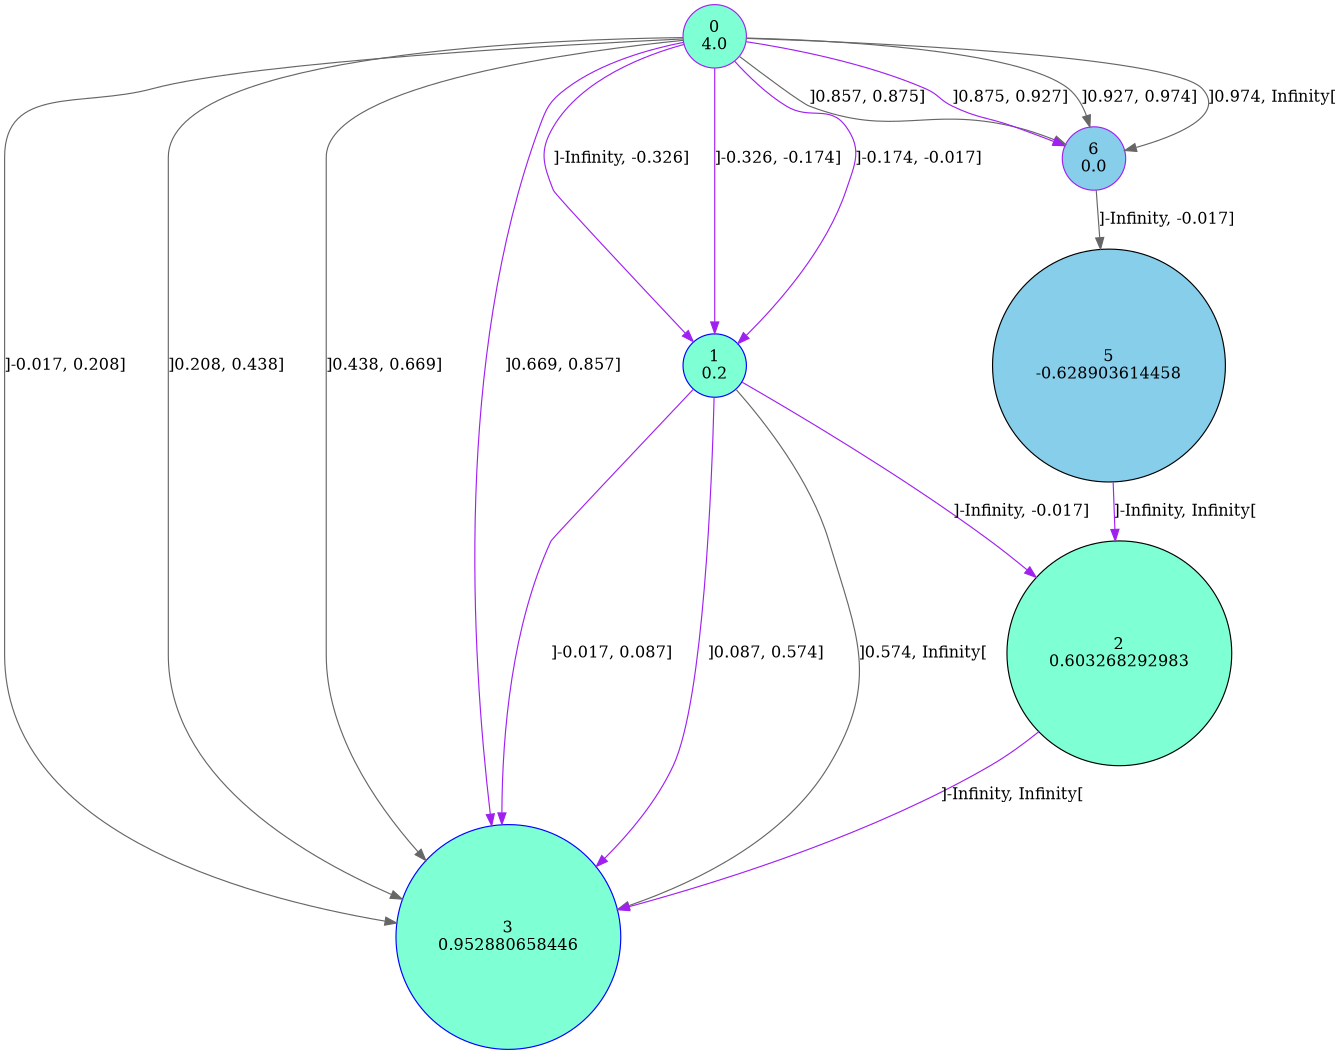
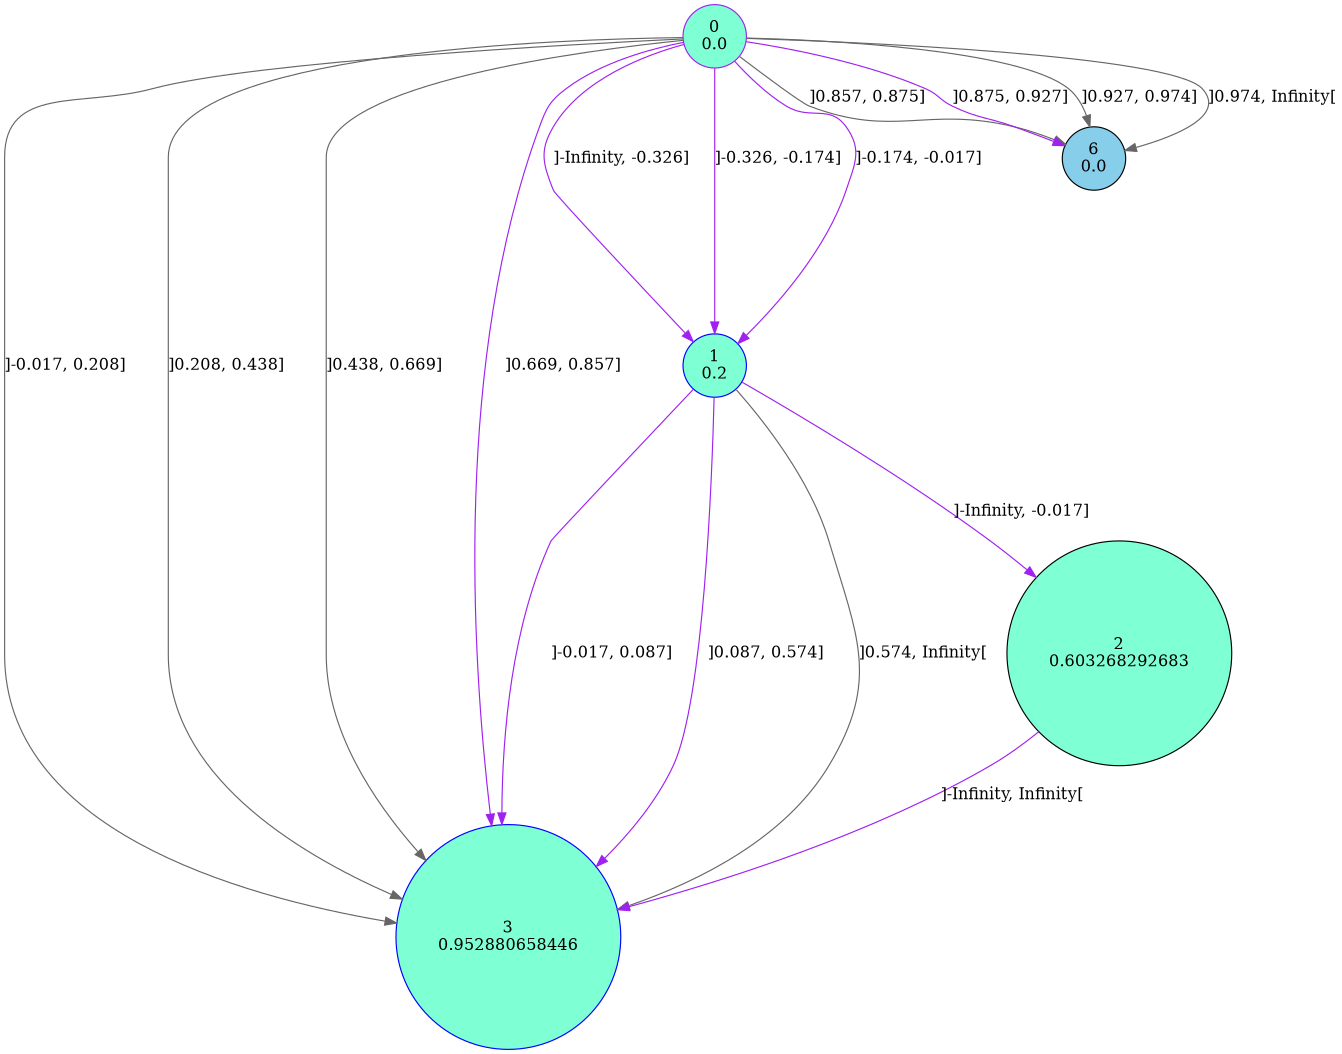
node "0 4.0": label "0 4.0" -> "0 0.0"
node "6 0.0": color purple -> black
node "5 -0.628903614458": removed
node "2 0.603268292983": label "2 0.603268292983" -> "2 0.603268292683"
